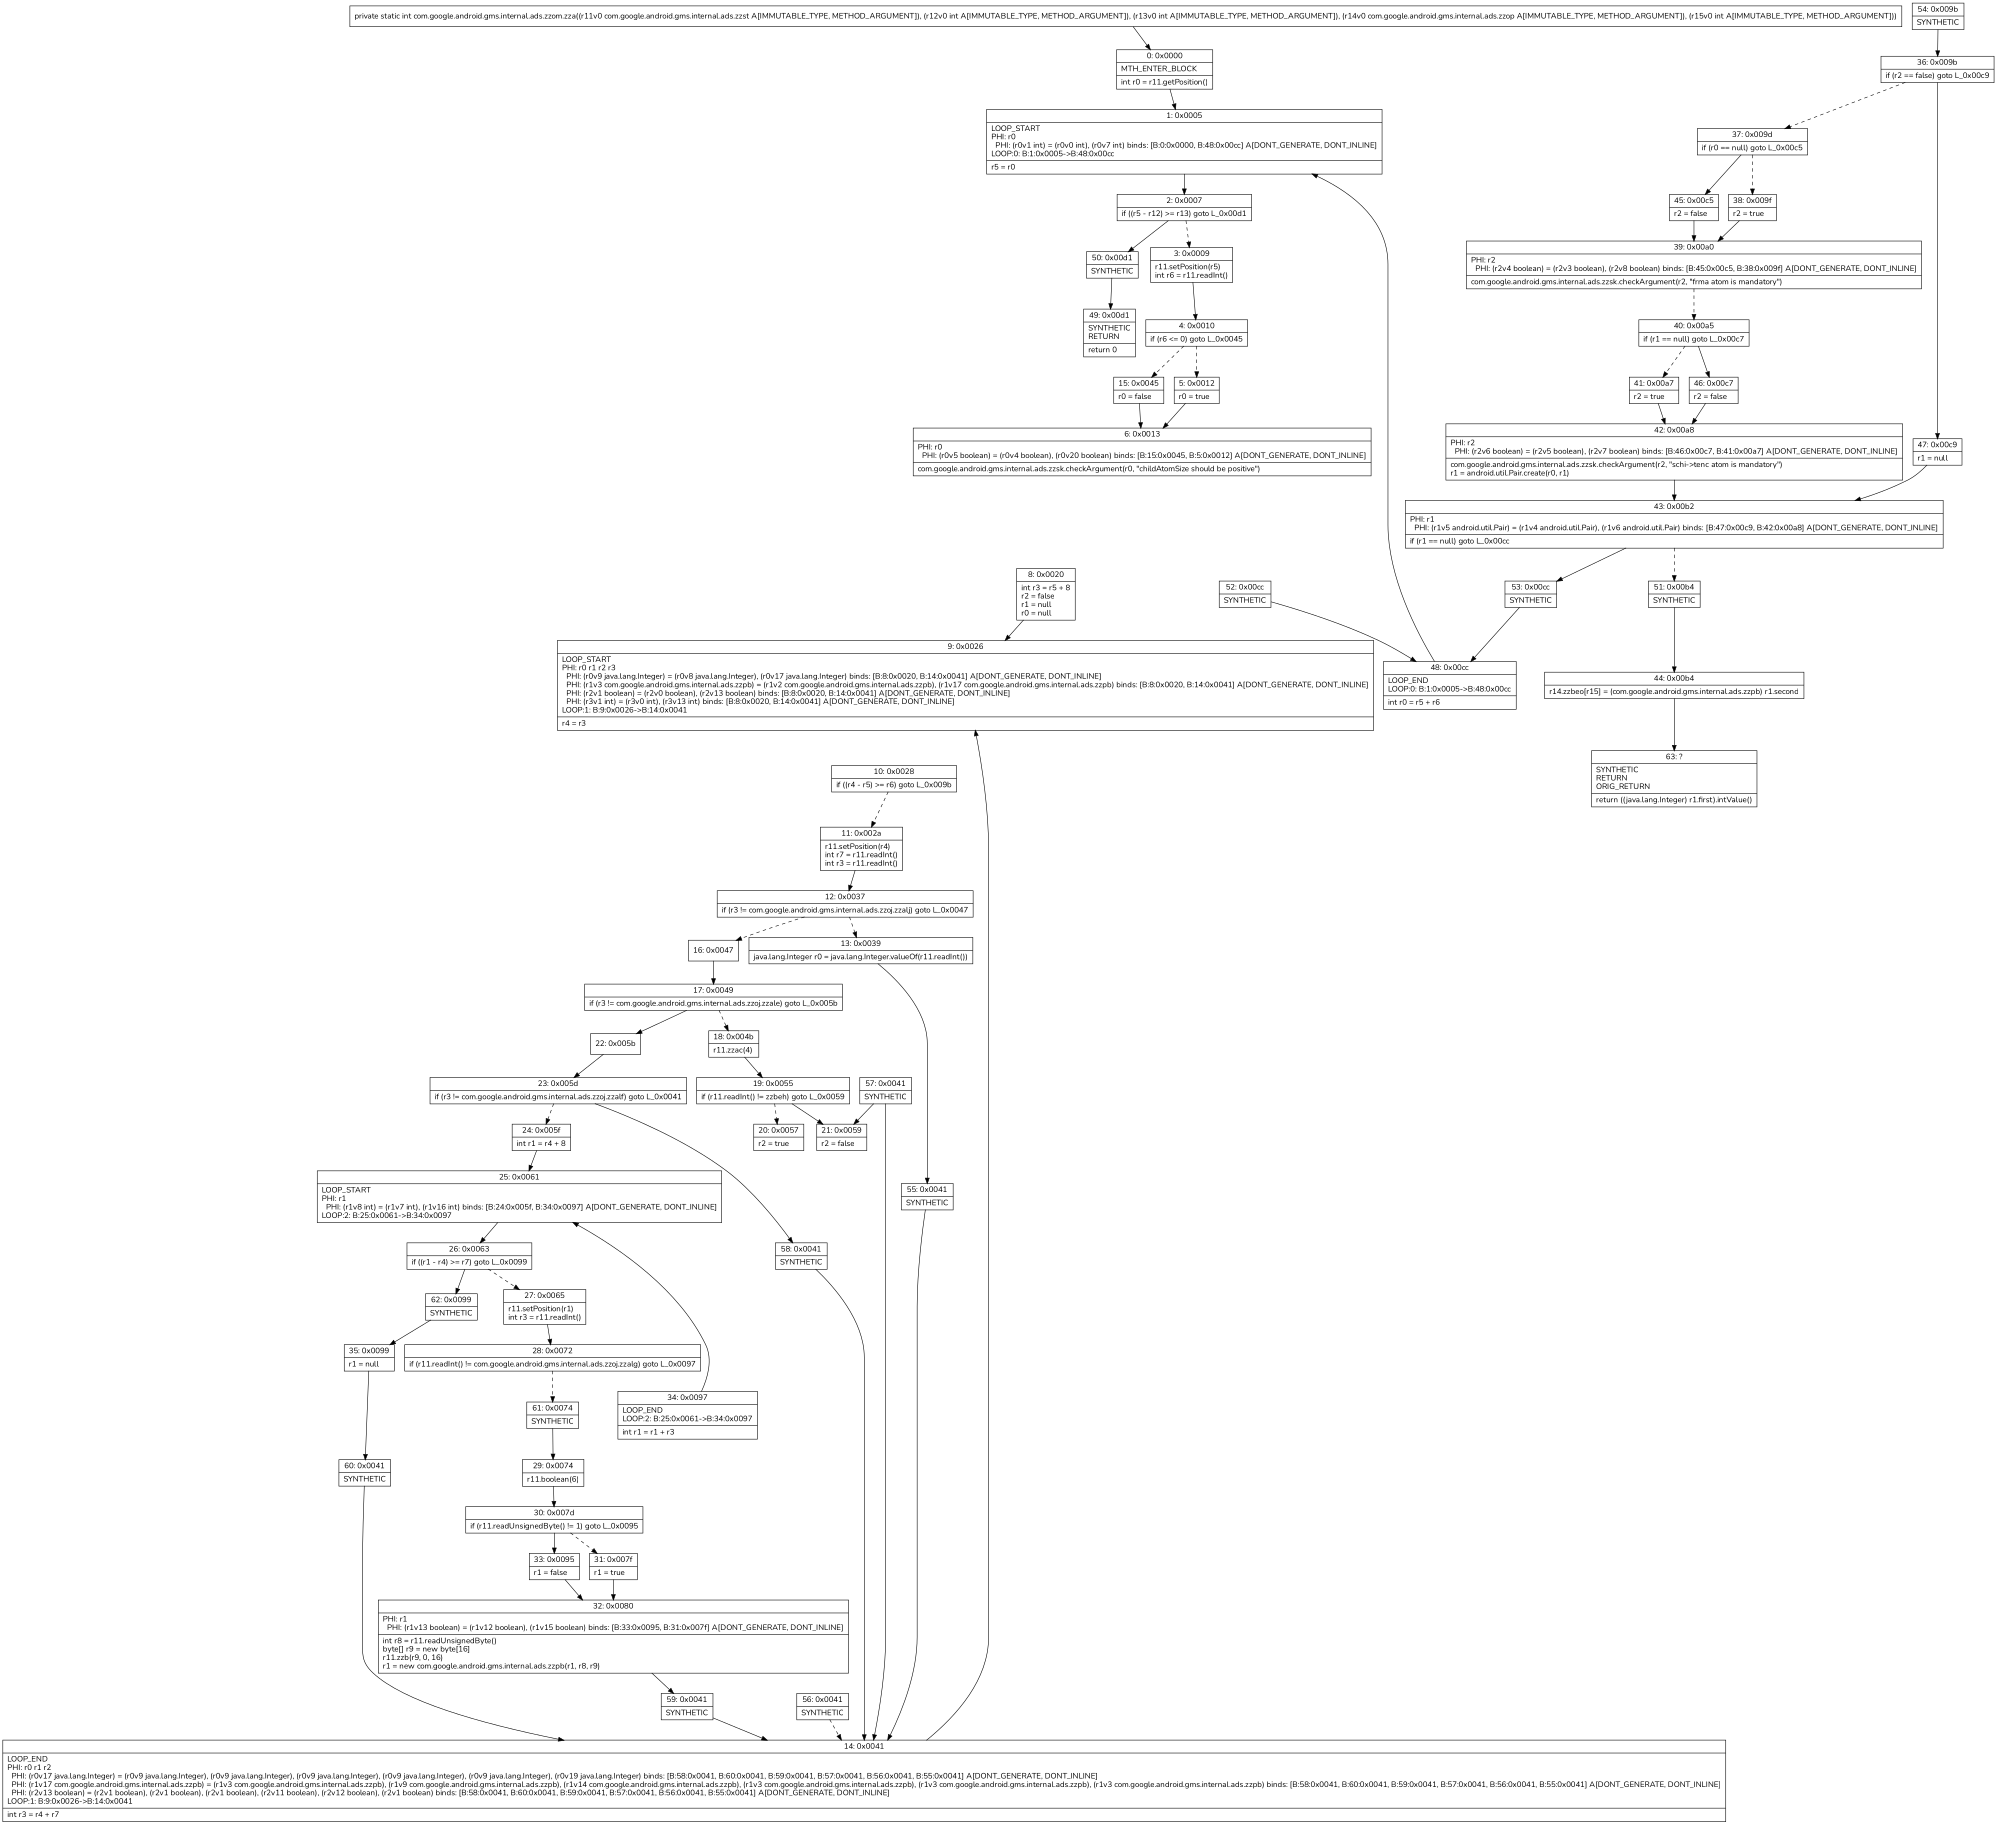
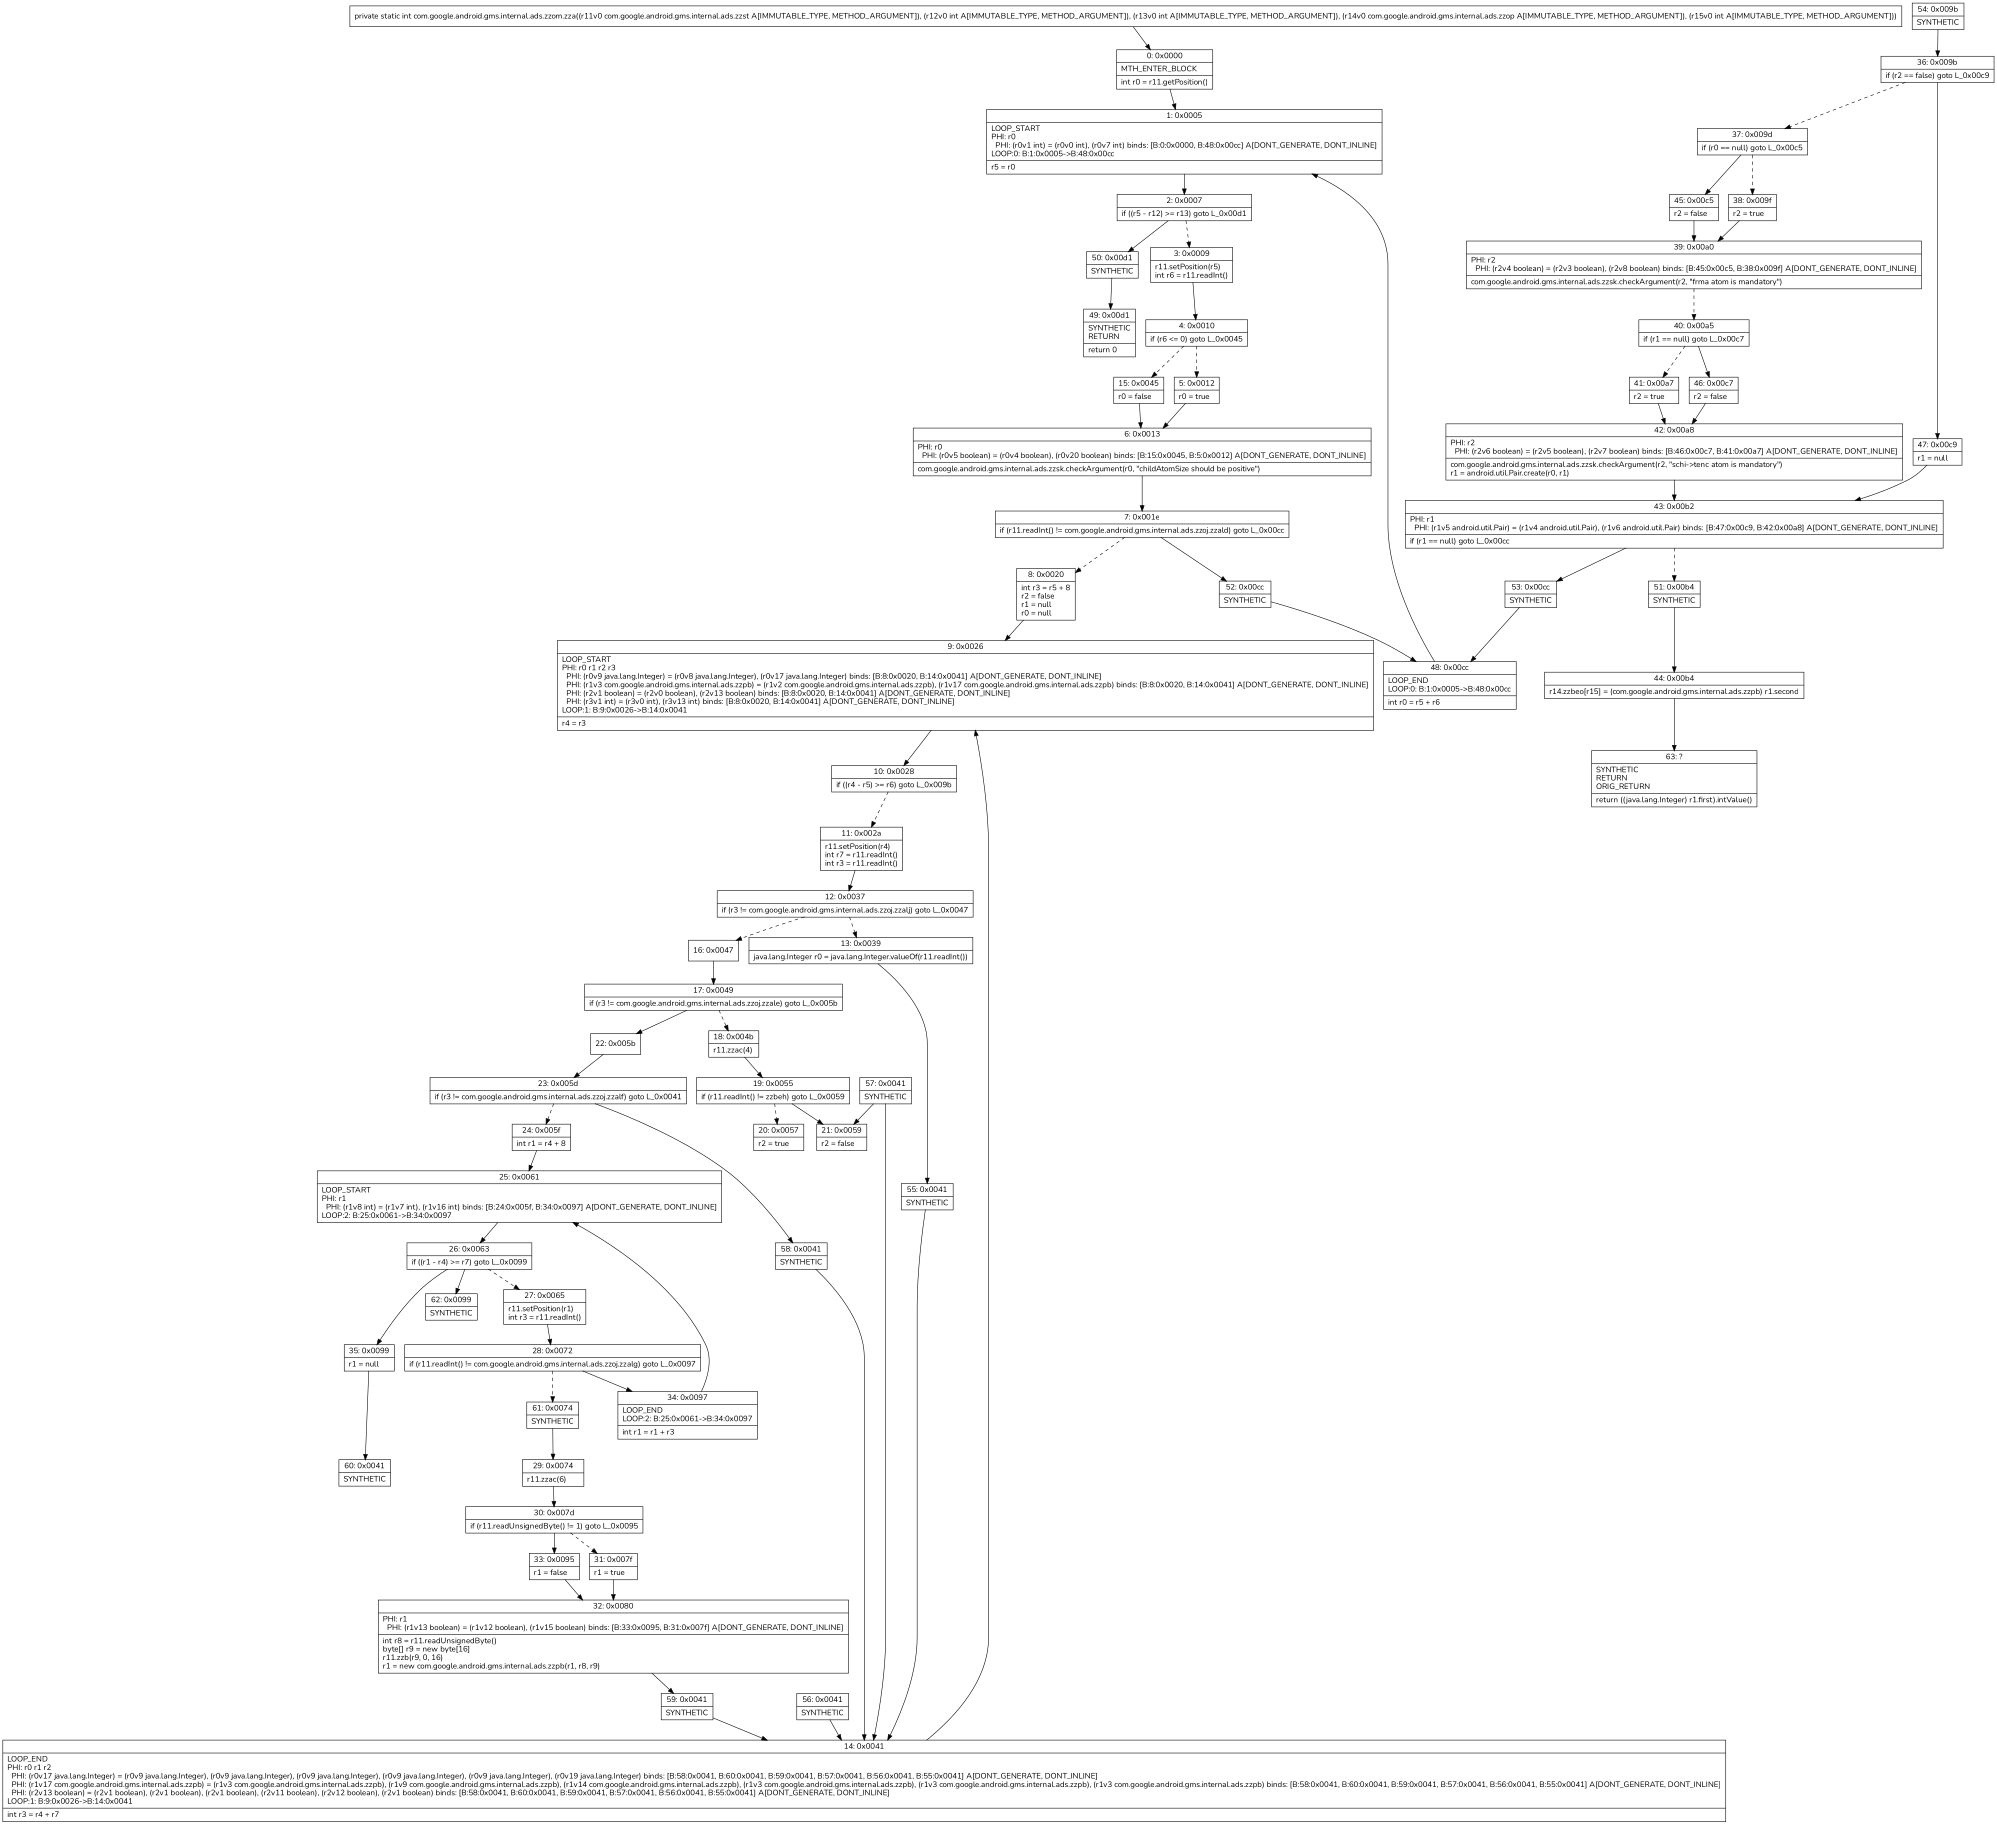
node "7: 0x001e": added
edge "9: 0x0026" -> "10: 0x0028": added
edge "62: 0x0099" -> "35: 0x0099": now "26: 0x0063" -> "35: 0x0099"
edge "28: 0x0072" -> "34: 0x0097": added
node "29: 0x0074": text "r11.boolean(6)" -> "r11.zzac(6)"
edge "60: 0x0041" -> "14: 0x0041": removed
edge "56: 0x0041" -> "14: 0x0041": style dashed -> solid
